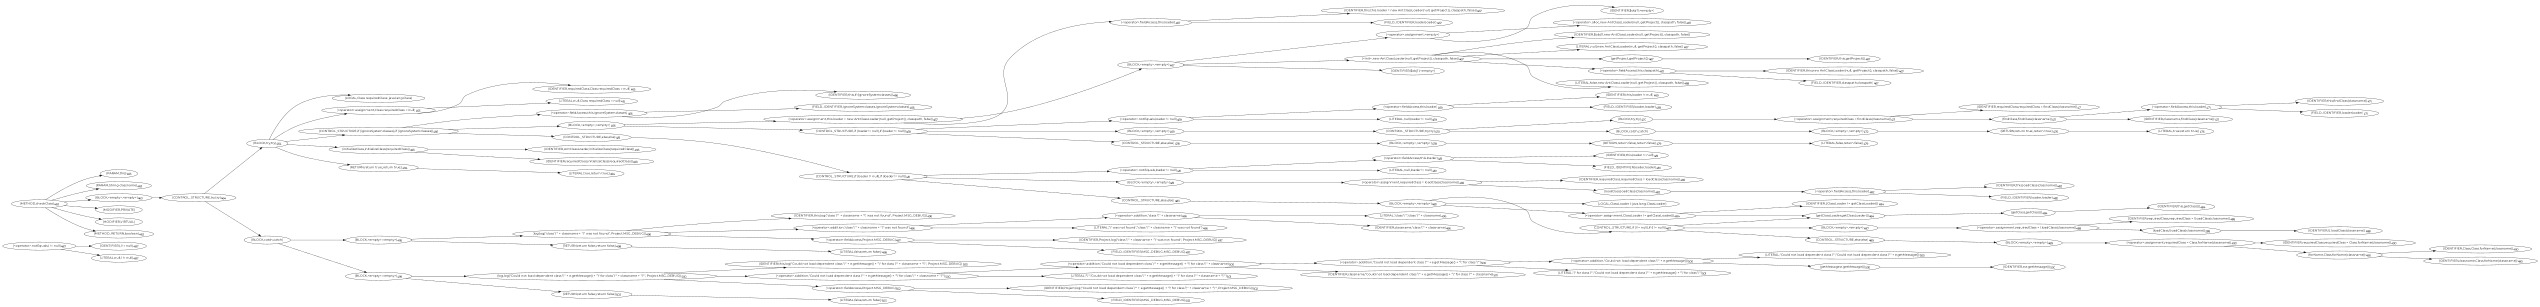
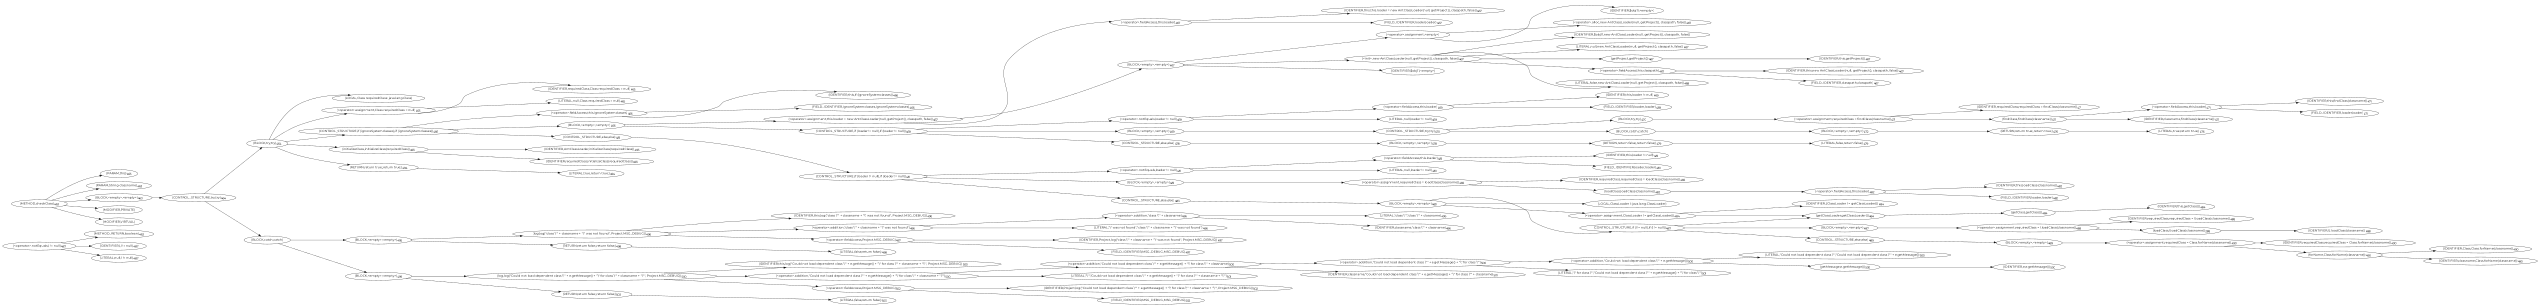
node "(LITERAL,null,Class requiredClass = null)": text "415" -> "465"
edge "(METHOD,checkClass)" -> "(METHOD_RETURN,boolean)": now "(<operator>.notEquals,l != null)" -> "(METHOD_RETURN,boolean)"
